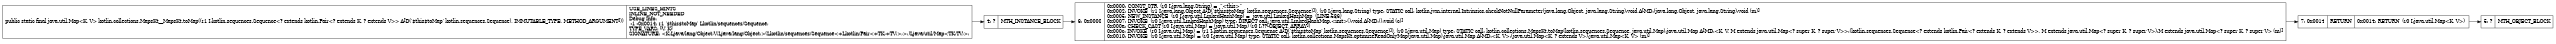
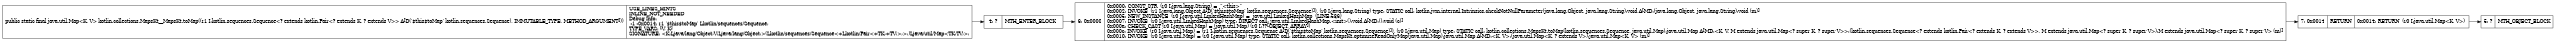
node "4: ?": text "MTH_INSTANCE_BLOCK" -> "MTH_ENTER_BLOCK"
